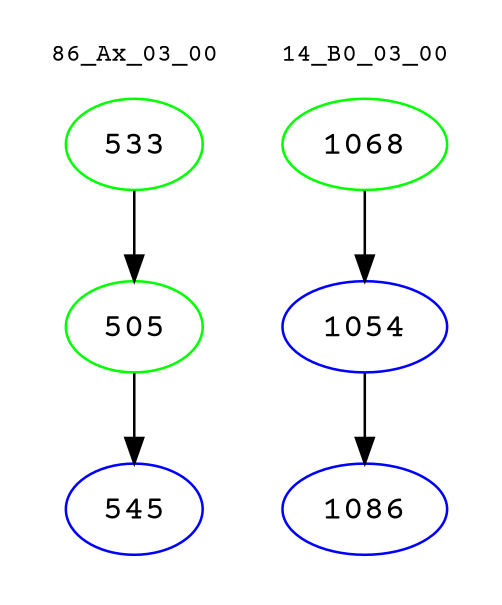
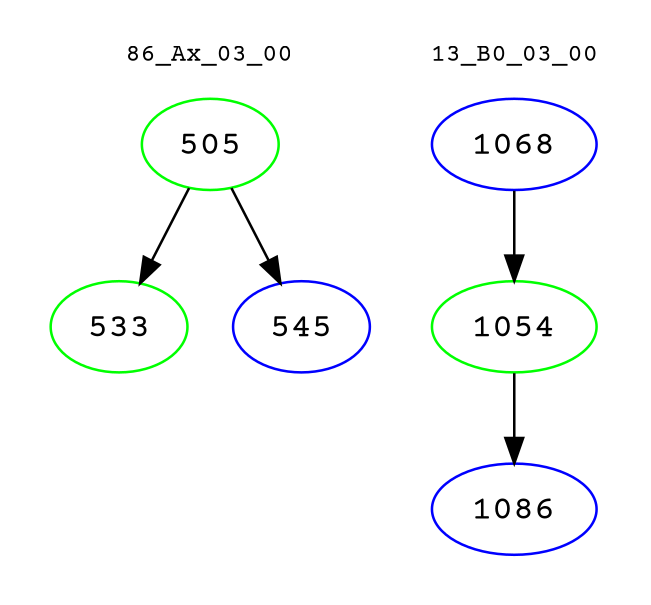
cluster "14_B0_03_00": label "14_B0_03_00" -> "13_B0_03_00"
node "1068": color green -> blue
edge "533" -> "505": reversed
node "1054": color blue -> green
